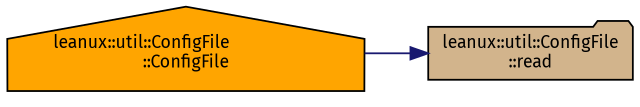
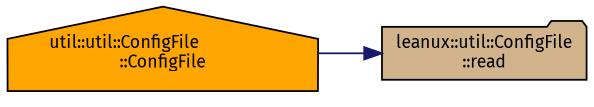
node "leanux::util::ConfigFile ::ConfigFile": label "leanux::util::ConfigFile ::ConfigFile" -> "util::util::ConfigFile ::ConfigFile"
